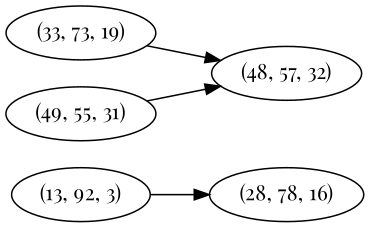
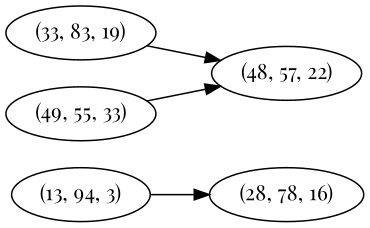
node "(33, 73, 19)": label "(33, 73, 19)" -> "(33, 83, 19)"
node "(48, 57, 32)": label "(48, 57, 32)" -> "(48, 57, 22)"
node "(49, 55, 31)": label "(49, 55, 31)" -> "(49, 55, 33)"
node "(13, 92, 3)": label "(13, 92, 3)" -> "(13, 94, 3)"
